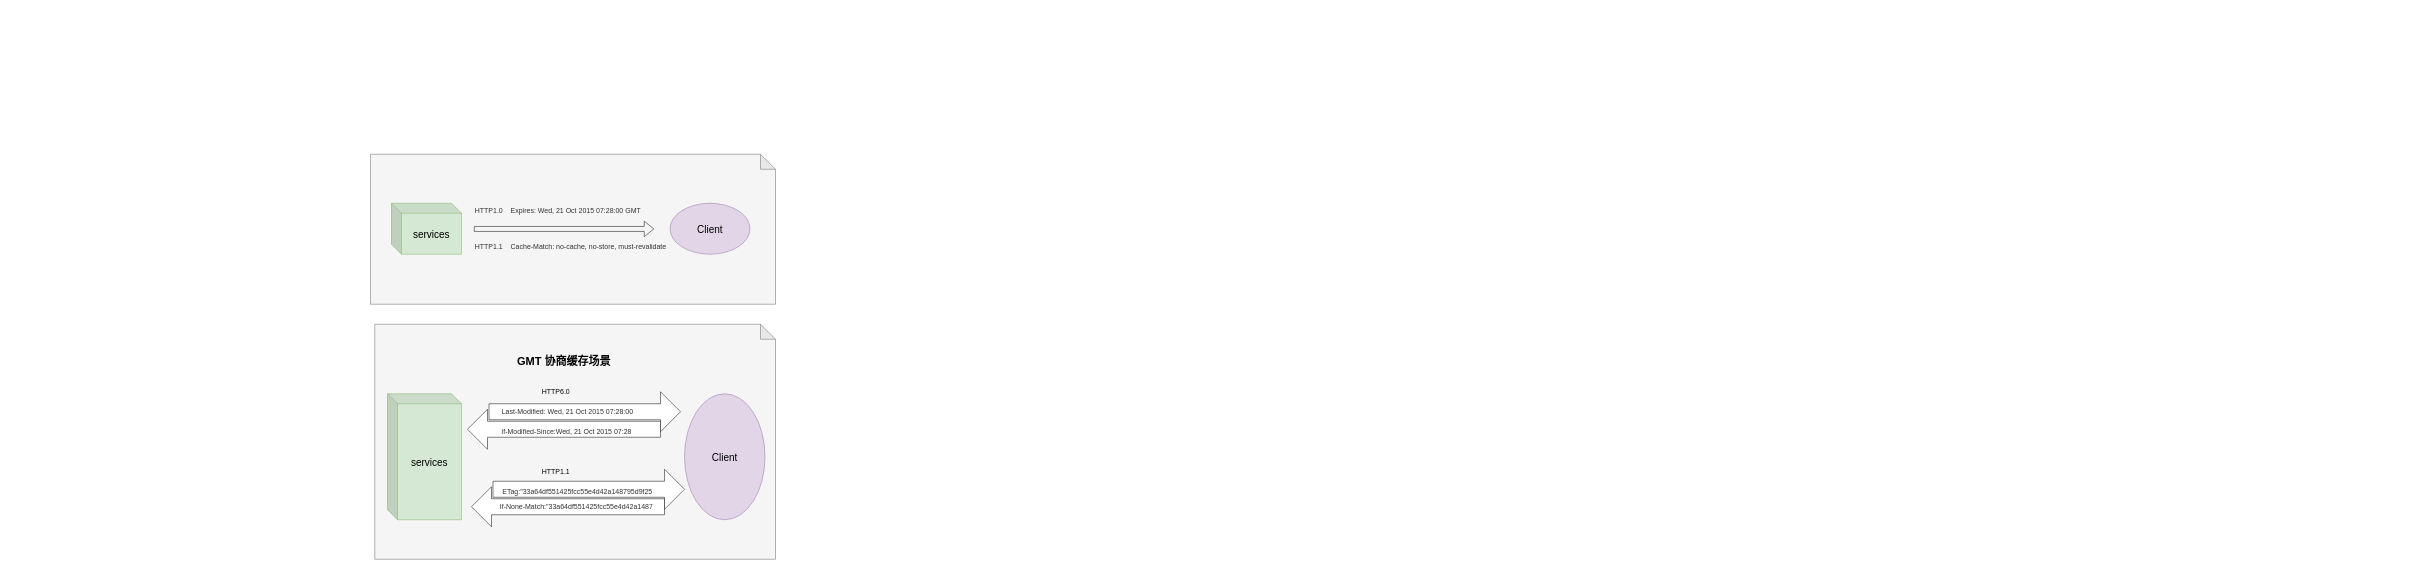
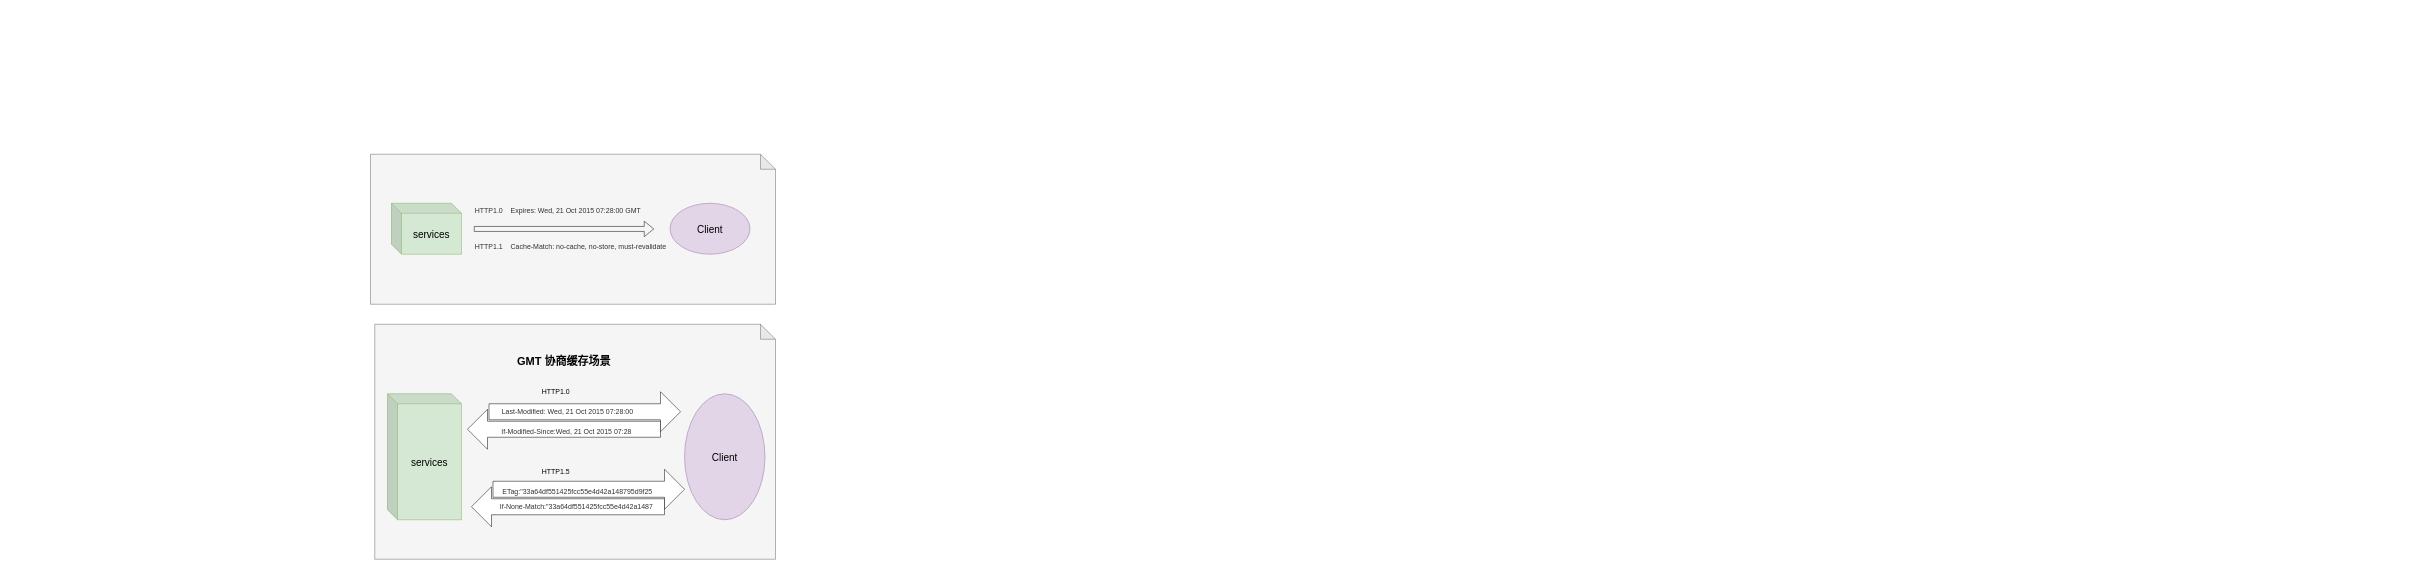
node "HTTP6.0": label "HTTP6.0" -> "HTTP1.0"
node "HTTP1.1": label "HTTP1.1" -> "HTTP1.5"
